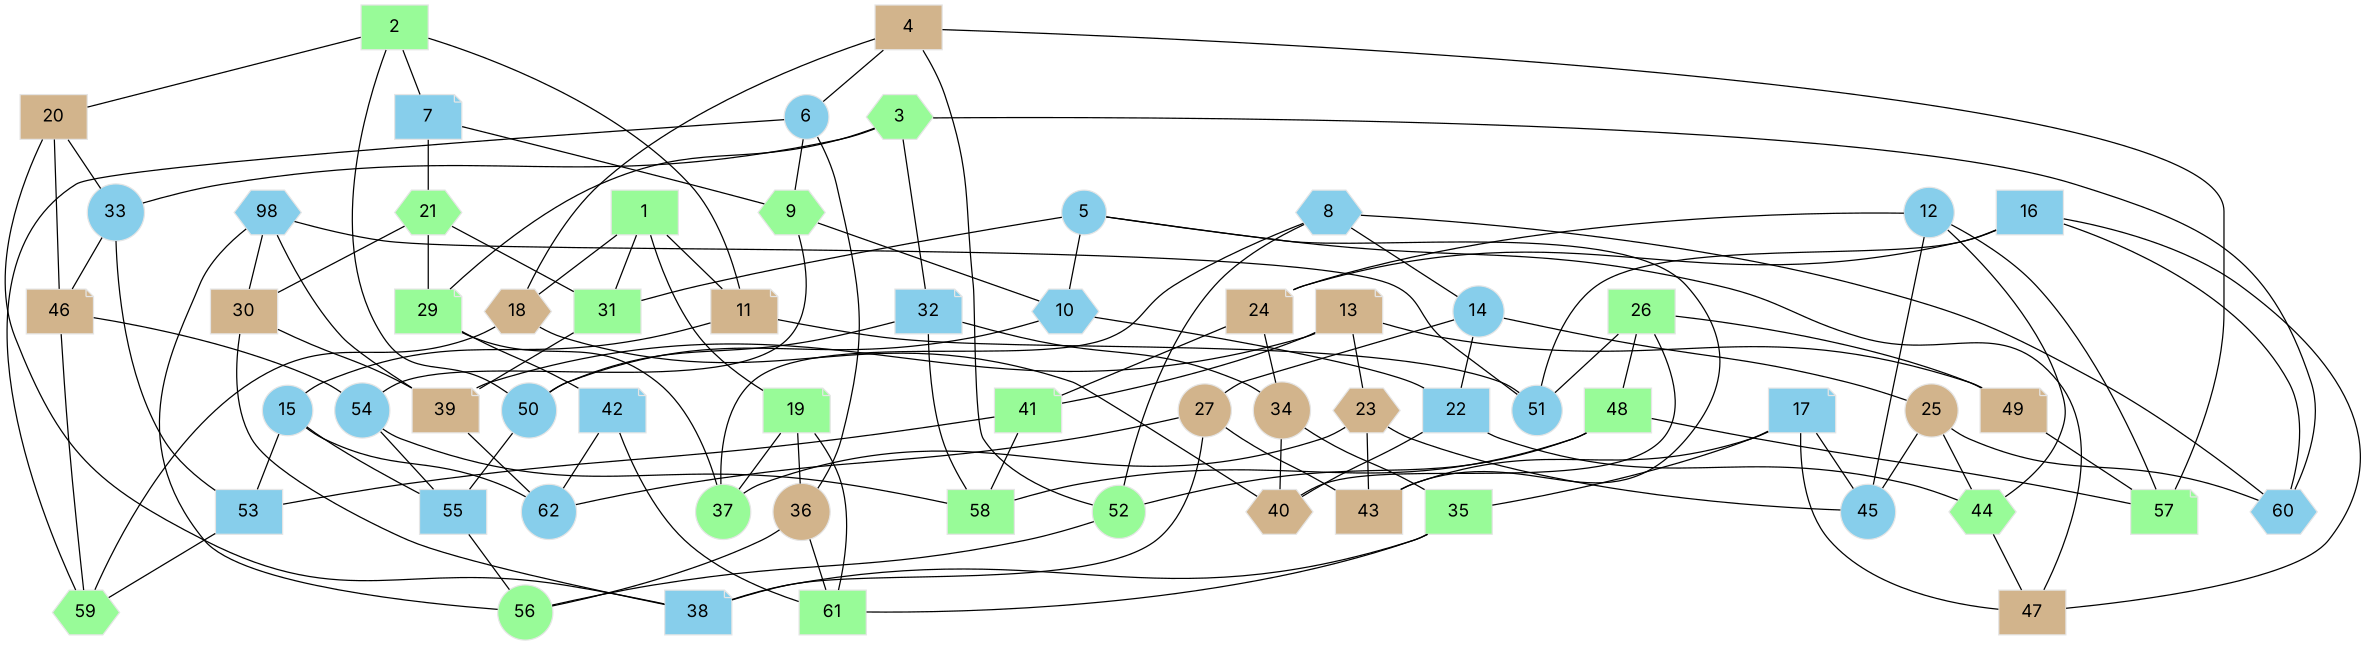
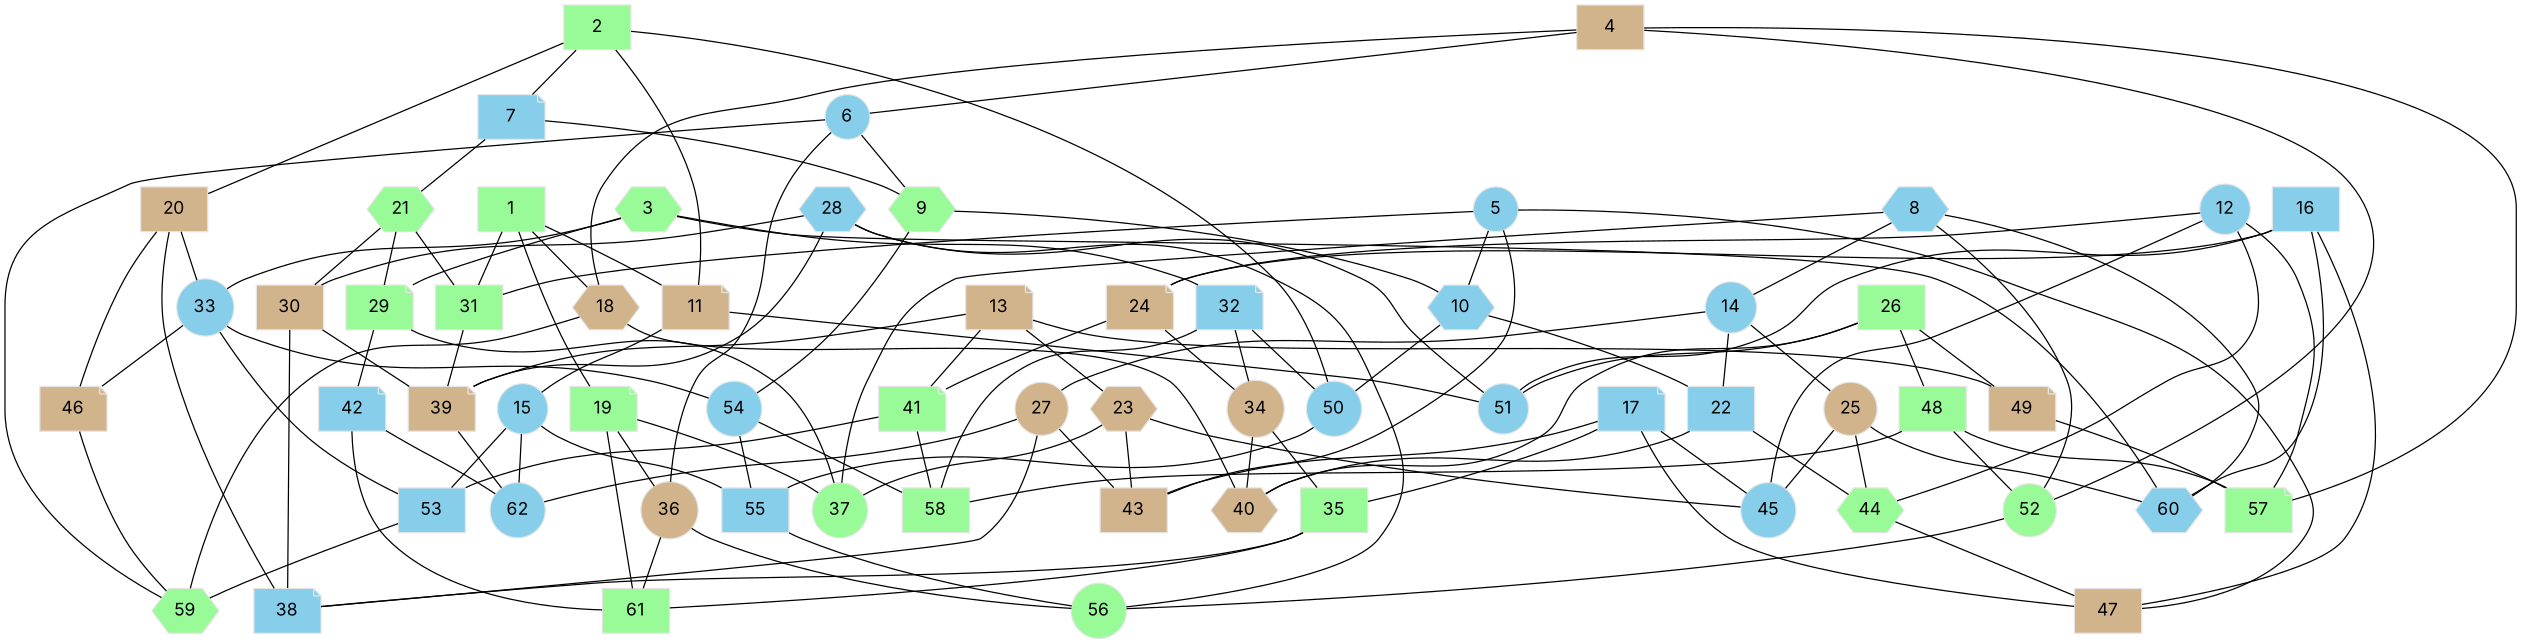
node "98": label "98" -> "28"
edge "46" -- "54": now "33" -- "54"
